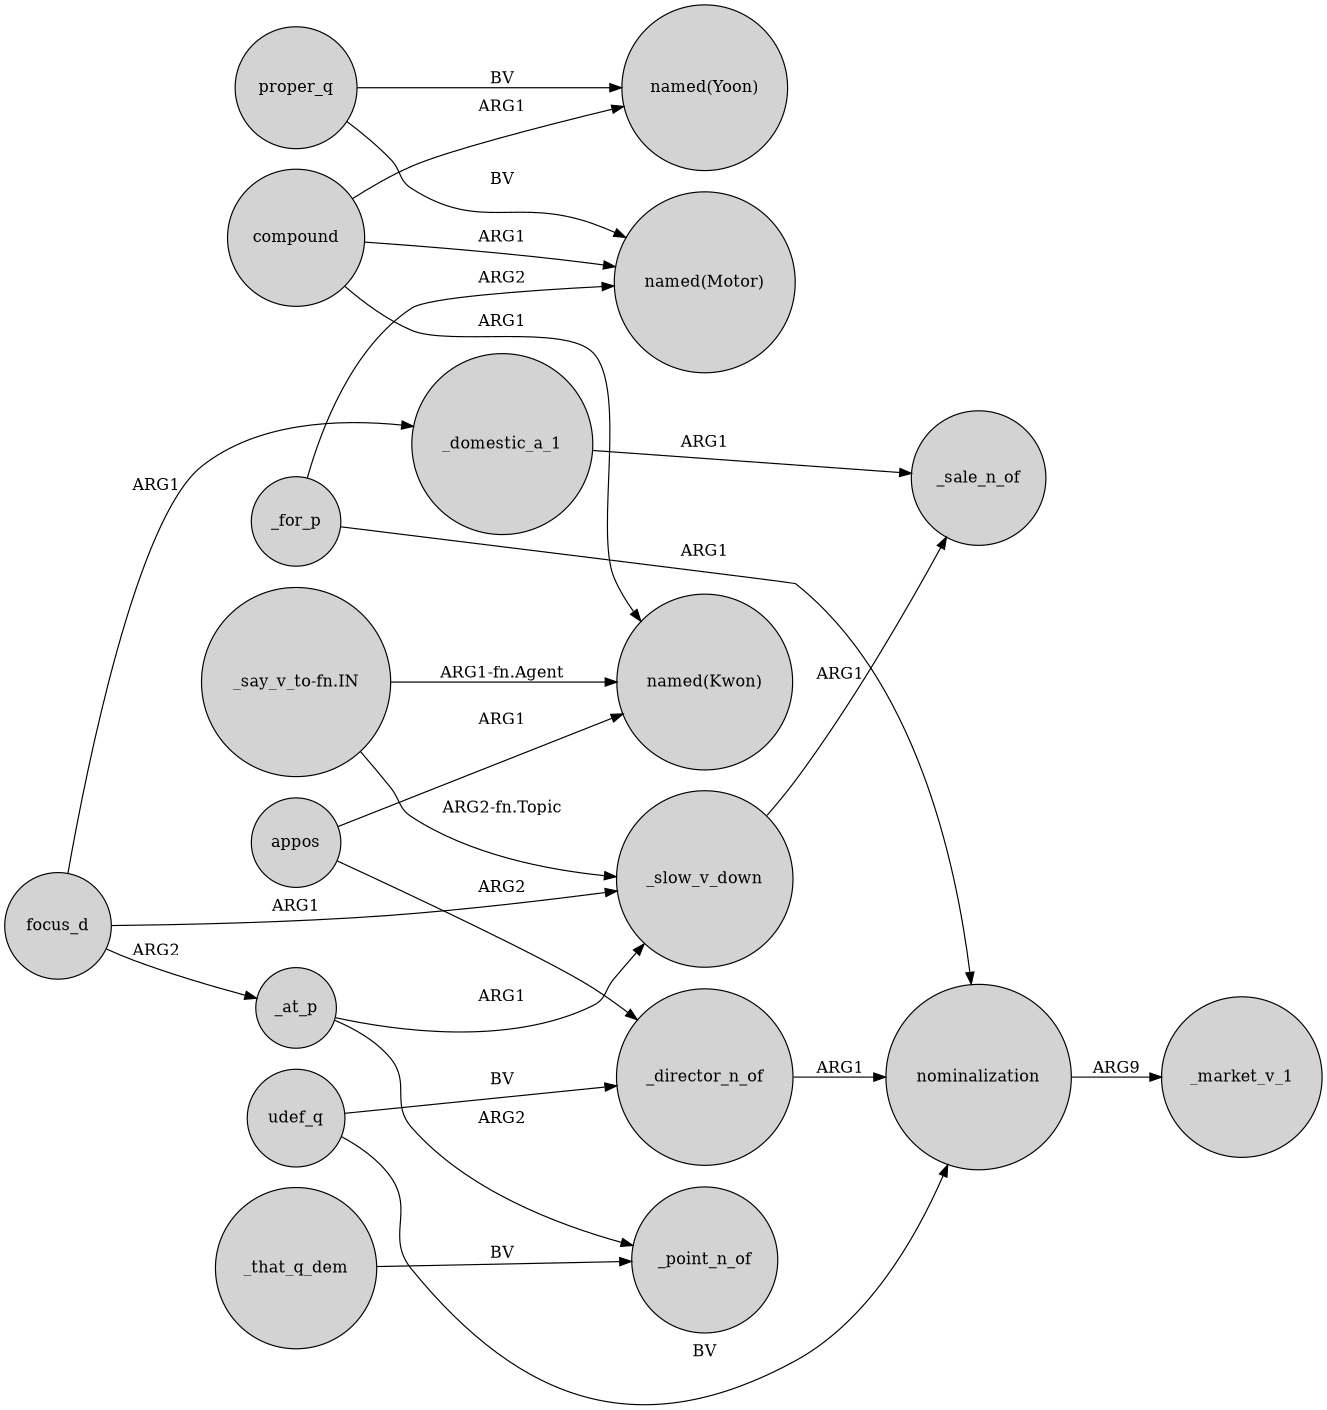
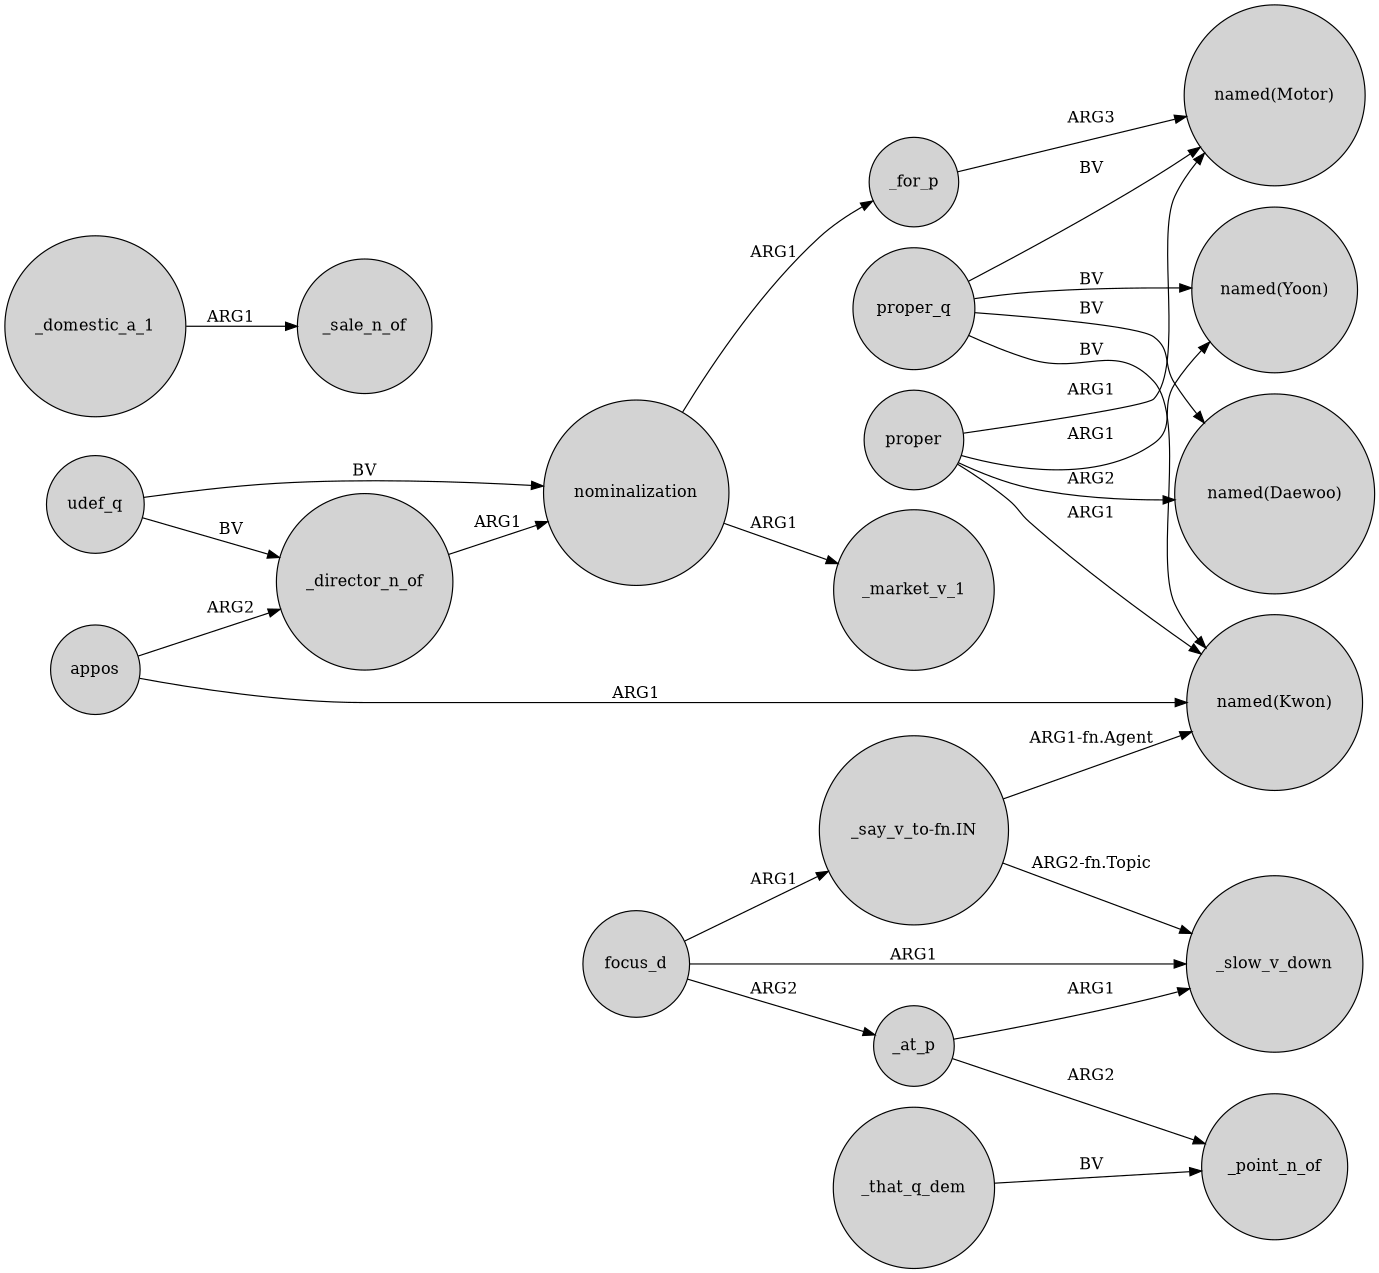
node "compound": label "compound" -> "proper"
edge "_for_p" -> "named(Motor)": label "ARG2" -> "ARG3"
edge "proper_q" -> "named(Kwon)": added, label "BV"
node "named(Daewoo)": added
edge "focus_d" -> "_domestic_a_1": now "focus_d" -> "_say_v_to-fn.IN"
edge "_for_p" -> "nominalization": reversed
edge "_slow_v_down" -> "_sale_n_of": removed, label "ARG1"
edge "nominalization" -> "_market_v_1": label "ARG9" -> "ARG1"
